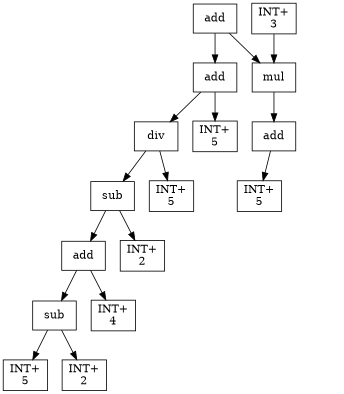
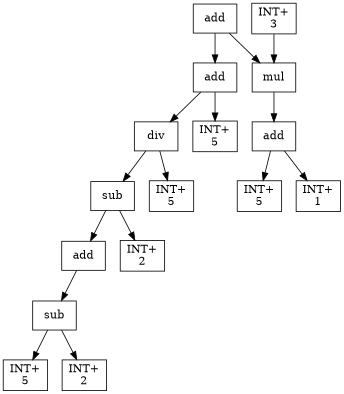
node "INT+ 1": added
node "INT+ 4": removed
